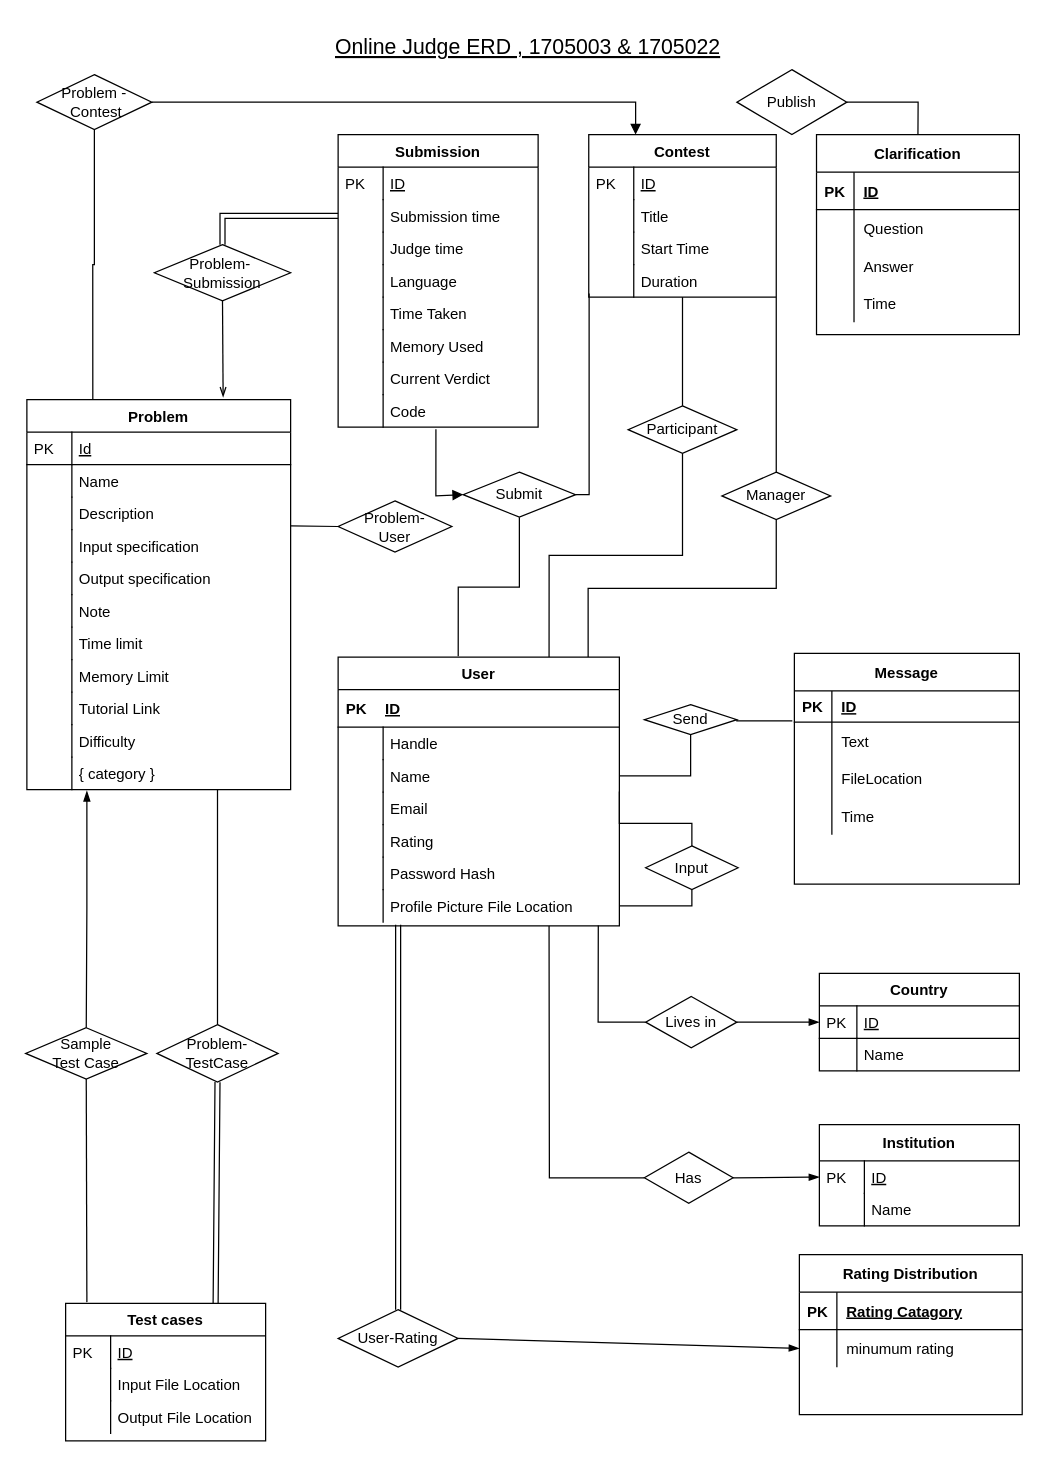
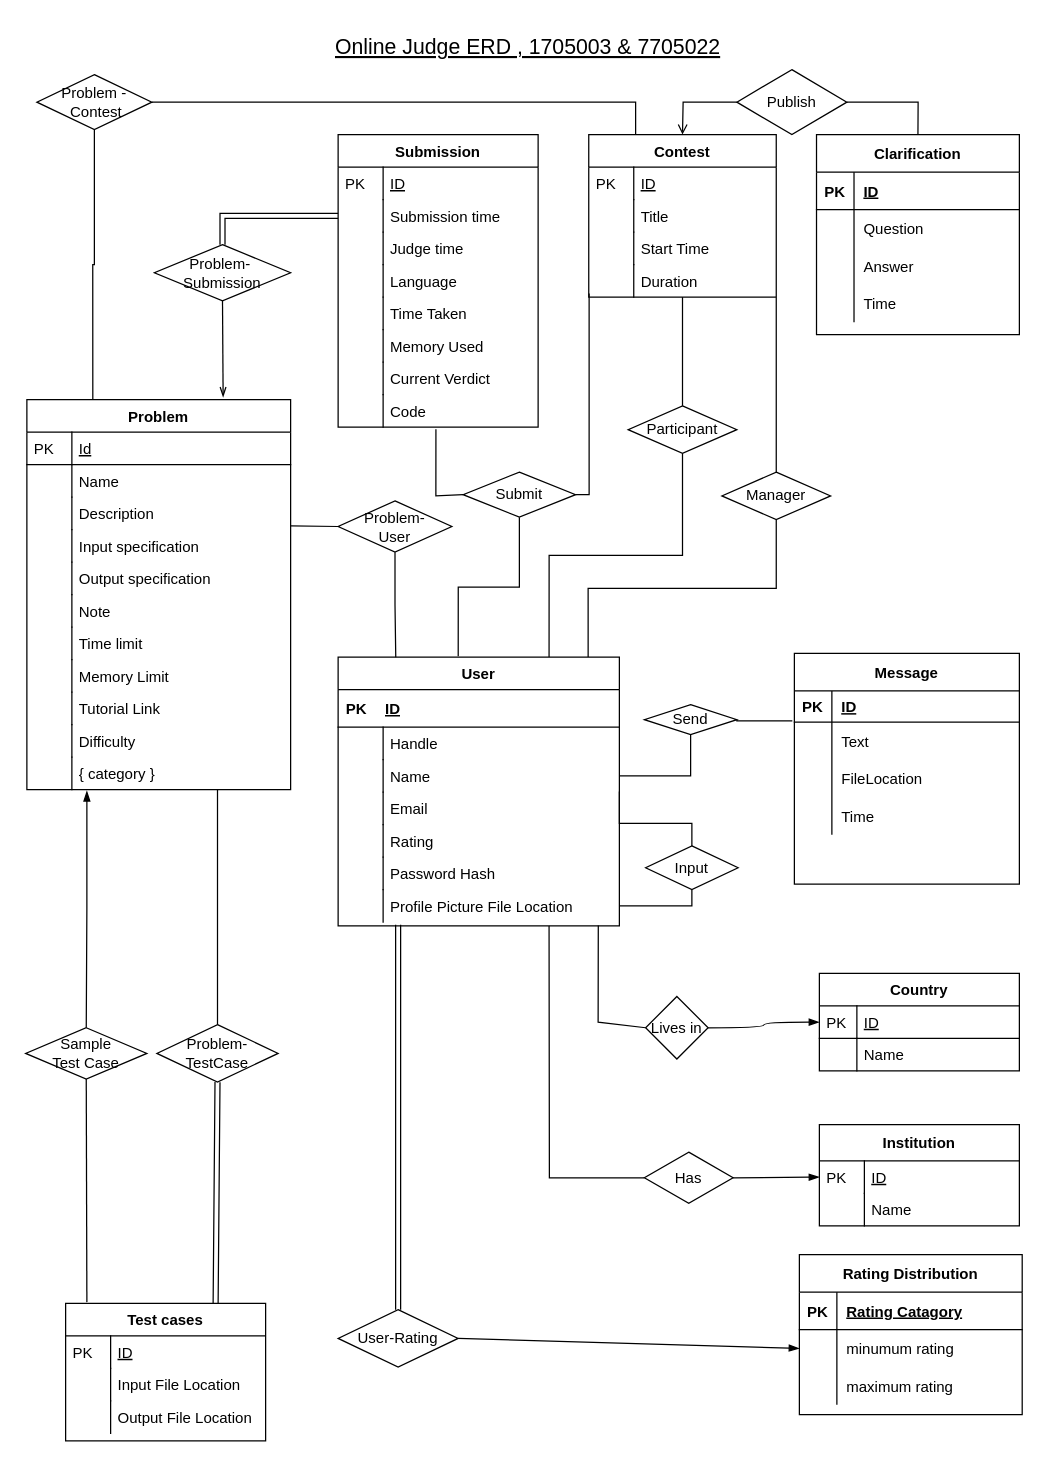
node "Online Judge ERD , 1705003 & 1705022": label "Online Judge ERD , 1705003 & 1705022" -> "Online Judge ERD , 1705003 & 7705022"
edge "Publish" -> "Contest": added
edge "Problem - Contest" -> "Contest": arrowhead block -> none
edge "Code" -> "Submit": arrowhead block -> none
edge "Problem- User" -- "User": added
node "Lives in": size 91x51 -> 63x63
node "maximum rating": added
